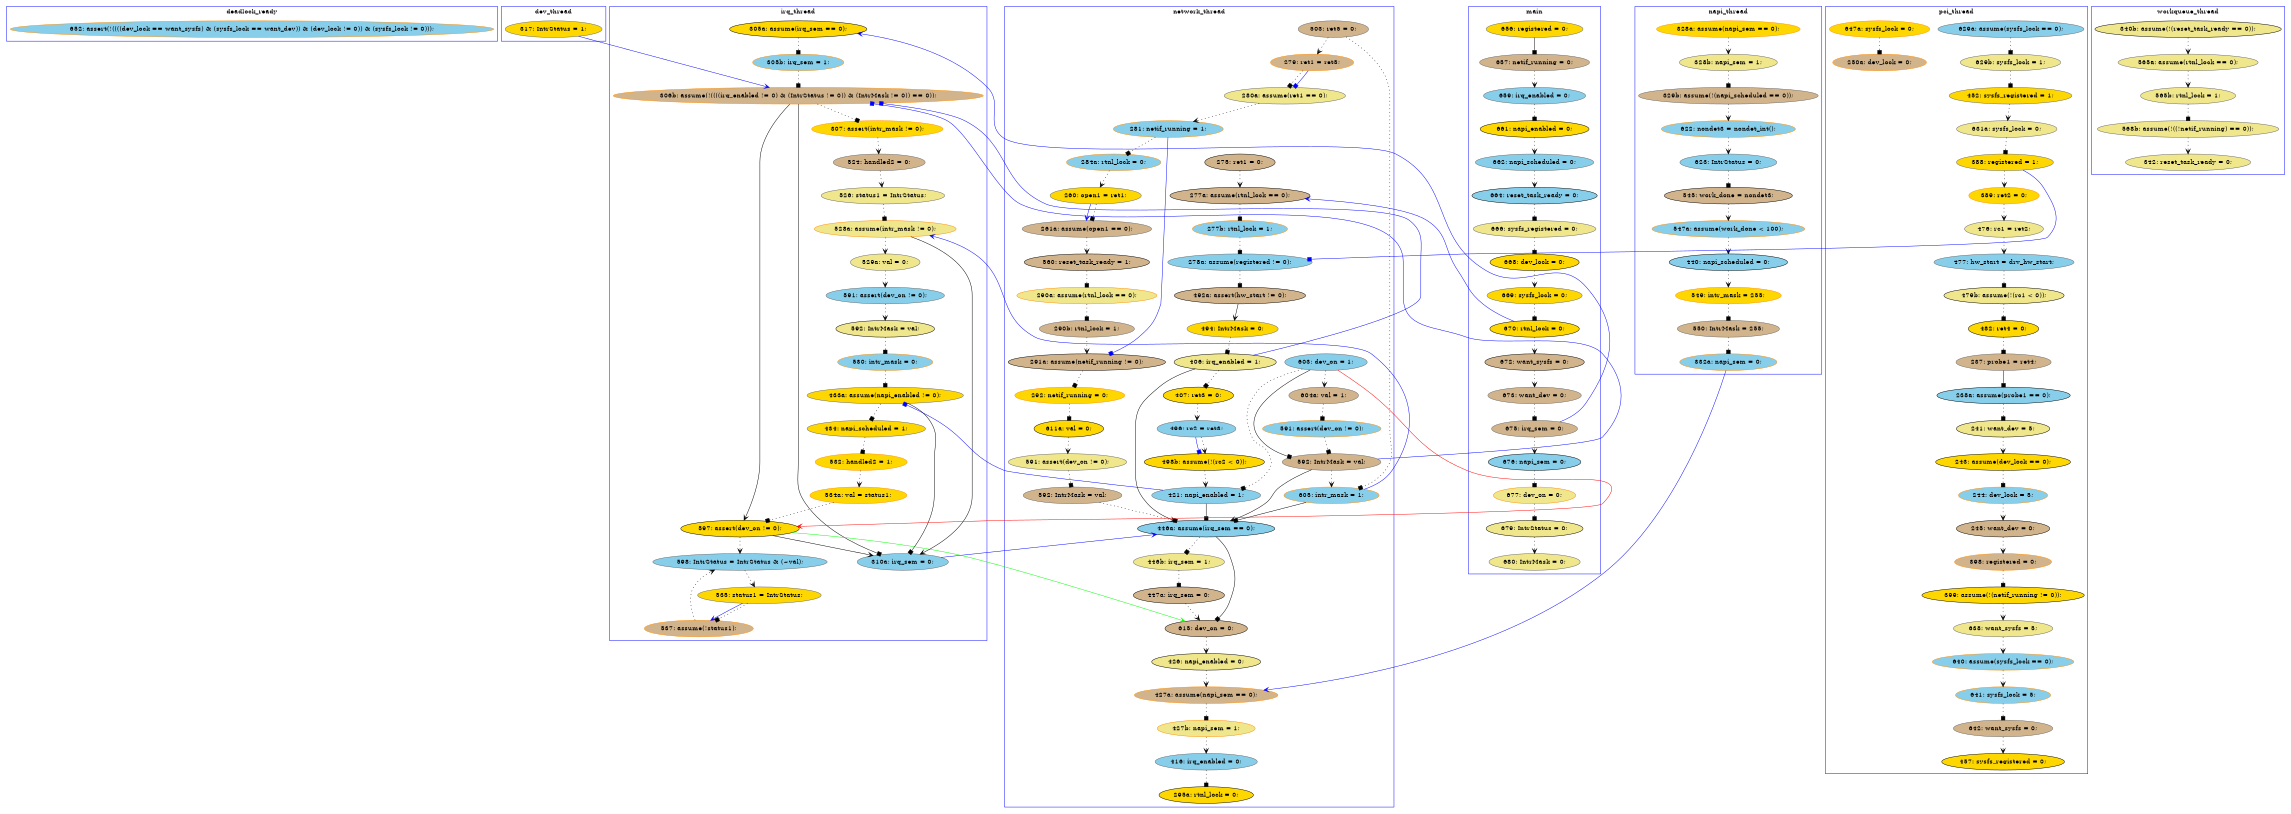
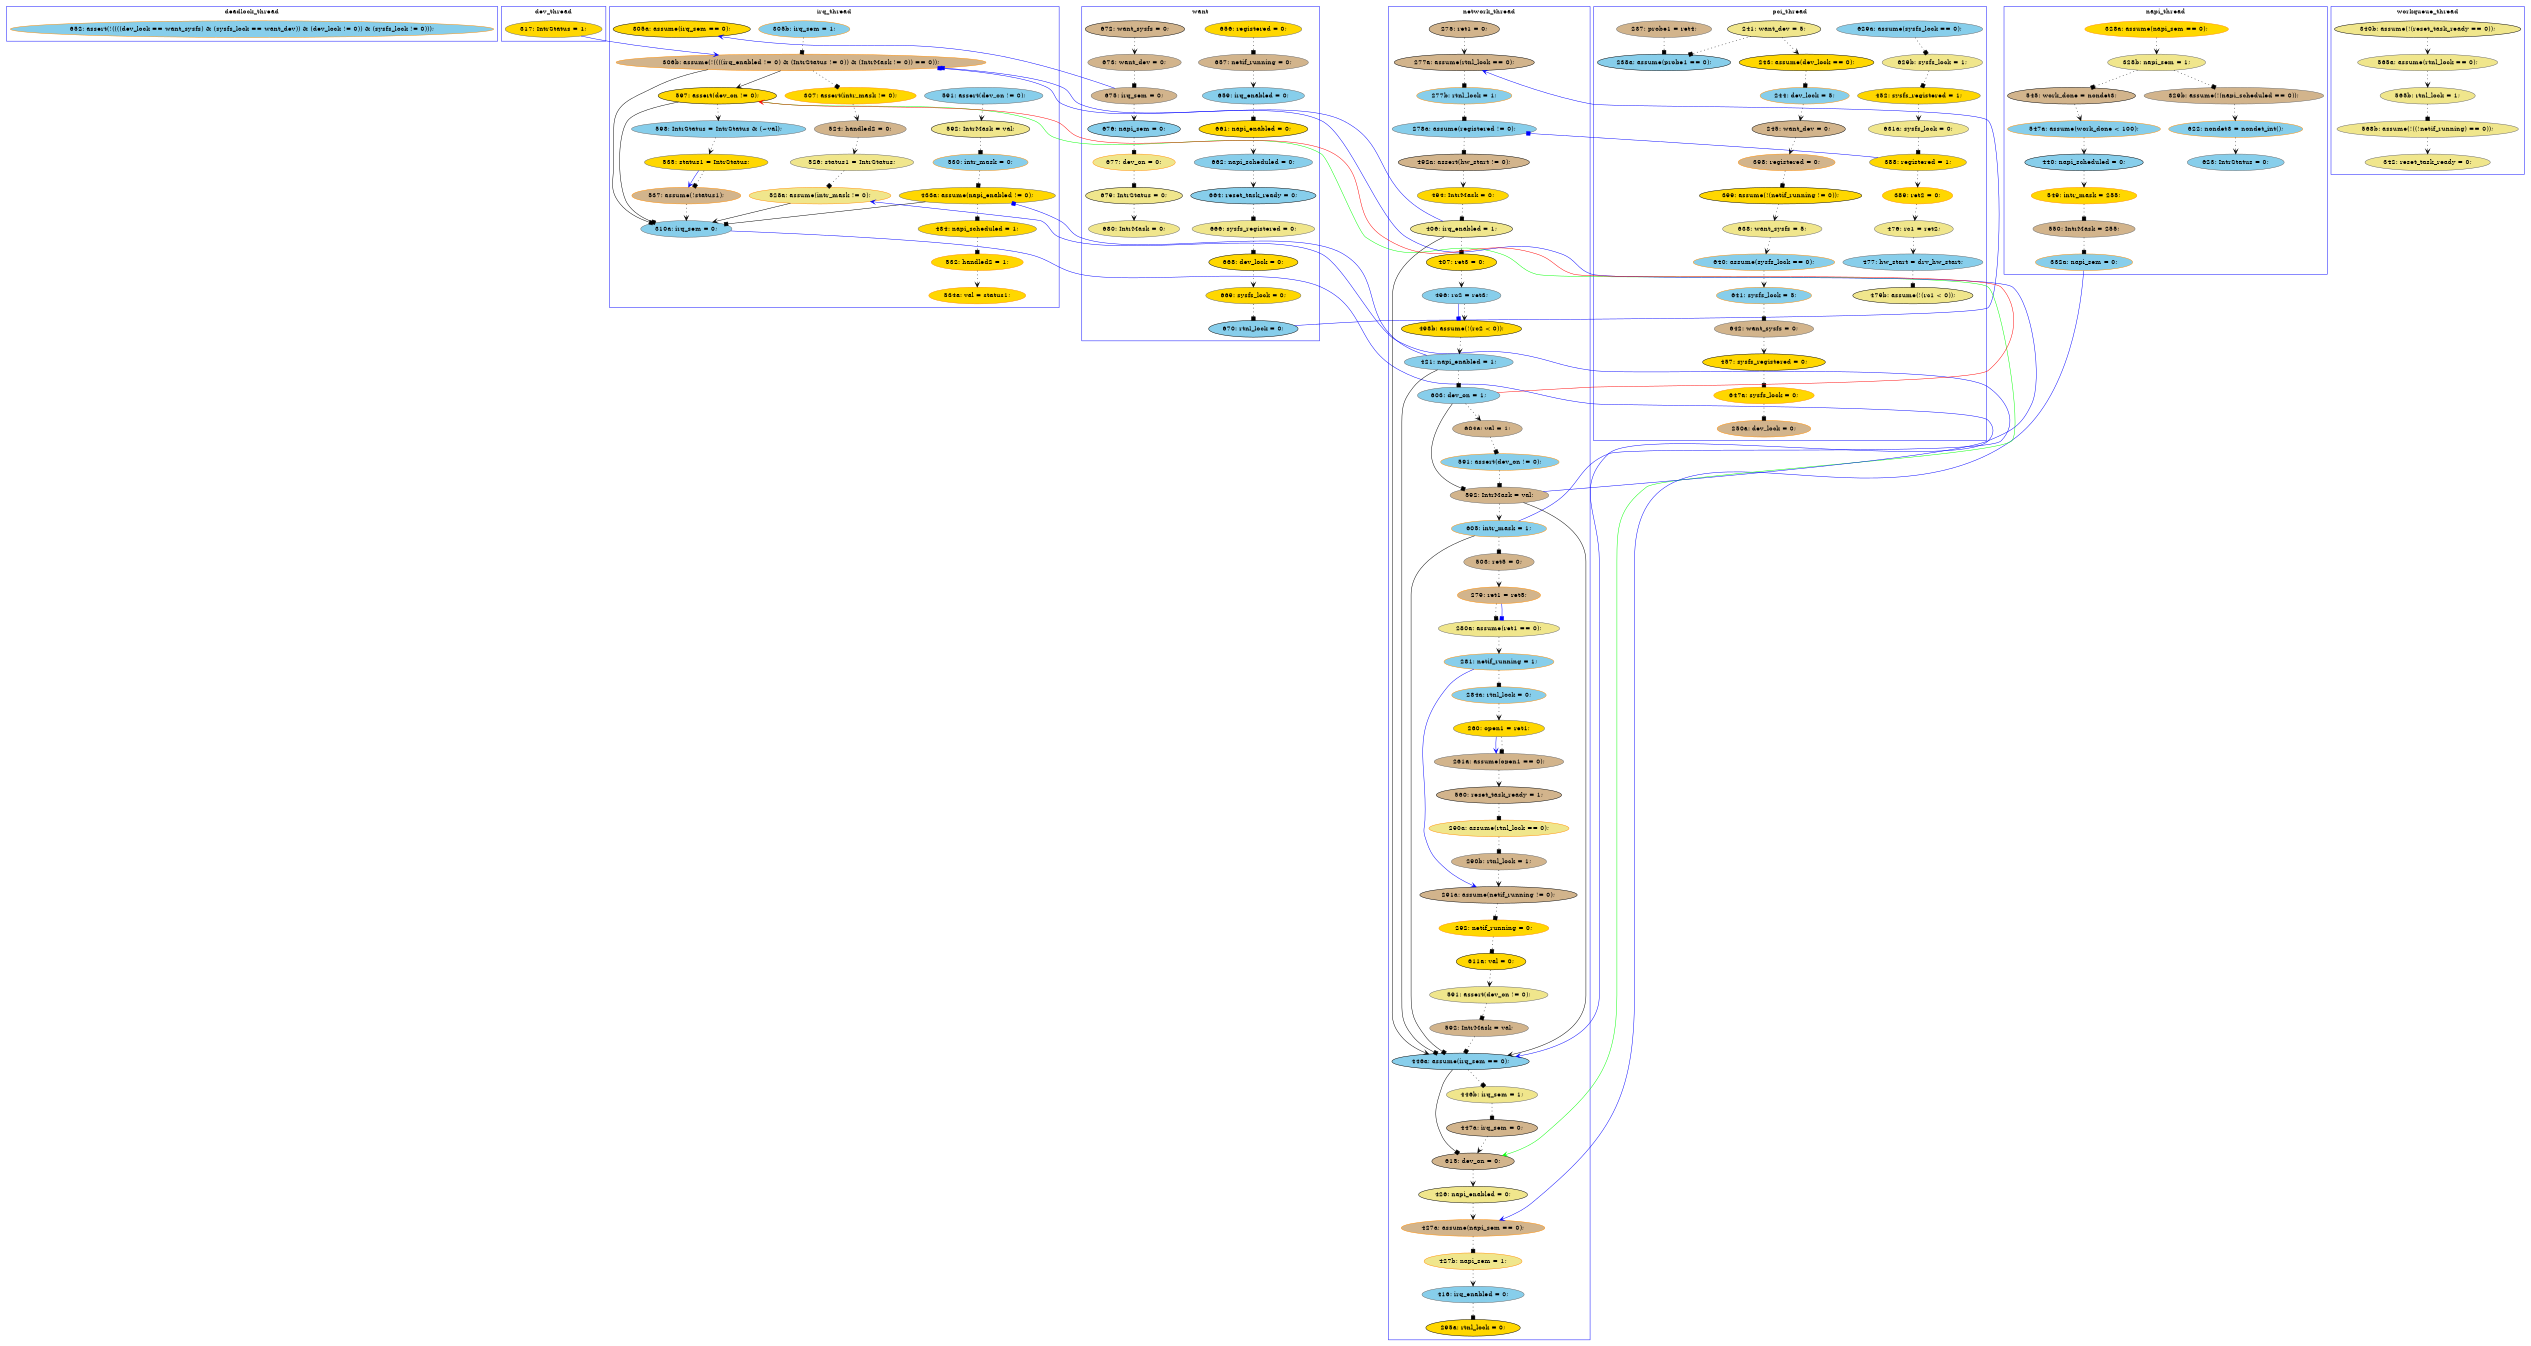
cluster "deadlock_ready": label "deadlock_ready" -> "deadlock_thread"
cluster "main": label "main" -> "want"
edge "305a: assume(irq_sem == 0);" -> "305b: irq_sem = 1;": removed
edge "656: registered = 0;" -> "657: netif_running = 0;": style solid -> dotted
edge "623: IntrStatus = 0;" -> "545: work_done = nondet3;": now "328b: napi_sem = 1;" -> "545: work_done = nondet3;"
edge "281: netif_running = 1;" -> "291a: assume(netif_running != 0);": arrowhead box -> vee
edge "503: ret5 = 0;" -> "605: intr_mask = 1;": reversed
node "529a: val = 0;": removed
edge "492a: assert(hw_start != 0);" -> "494: IntrMask = 0;": style solid -> dotted
node "670: rtnl_lock = 0;": fillcolor gold -> skyblue
node "482: ret4 = 0;": removed
edge "670: rtnl_lock = 0;" -> "672: want_sysfs = 0;": removed
edge "457: sysfs_registered = 0;" -> "647a: sysfs_lock = 0;": added
edge "237: probe1 = ret4;" -> "238a: assume(probe1 == 0);": style solid -> dotted
edge "238a: assume(probe1 == 0);" -> "241: want_dev = 5;": reversed
edge "603: dev_on = 1;" -> "421: napi_enabled = 1;": reversed
edge "534a: val = status1;" -> "597: assert(dev_on != 0);": removed
edge "597: assert(dev_on != 0);" -> "310a: irq_sem = 0;": arrowhead vee -> box
edge "537: assume(!status1);" -> "598: IntrStatus = IntrStatus & (~val);": now "537: assume(!status1);" -> "310a: irq_sem = 0;"
